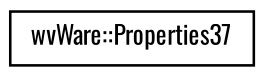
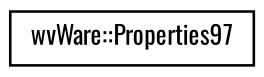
node "wvWare::Properties37": label "wvWare::Properties37" -> "wvWare::Properties97"
